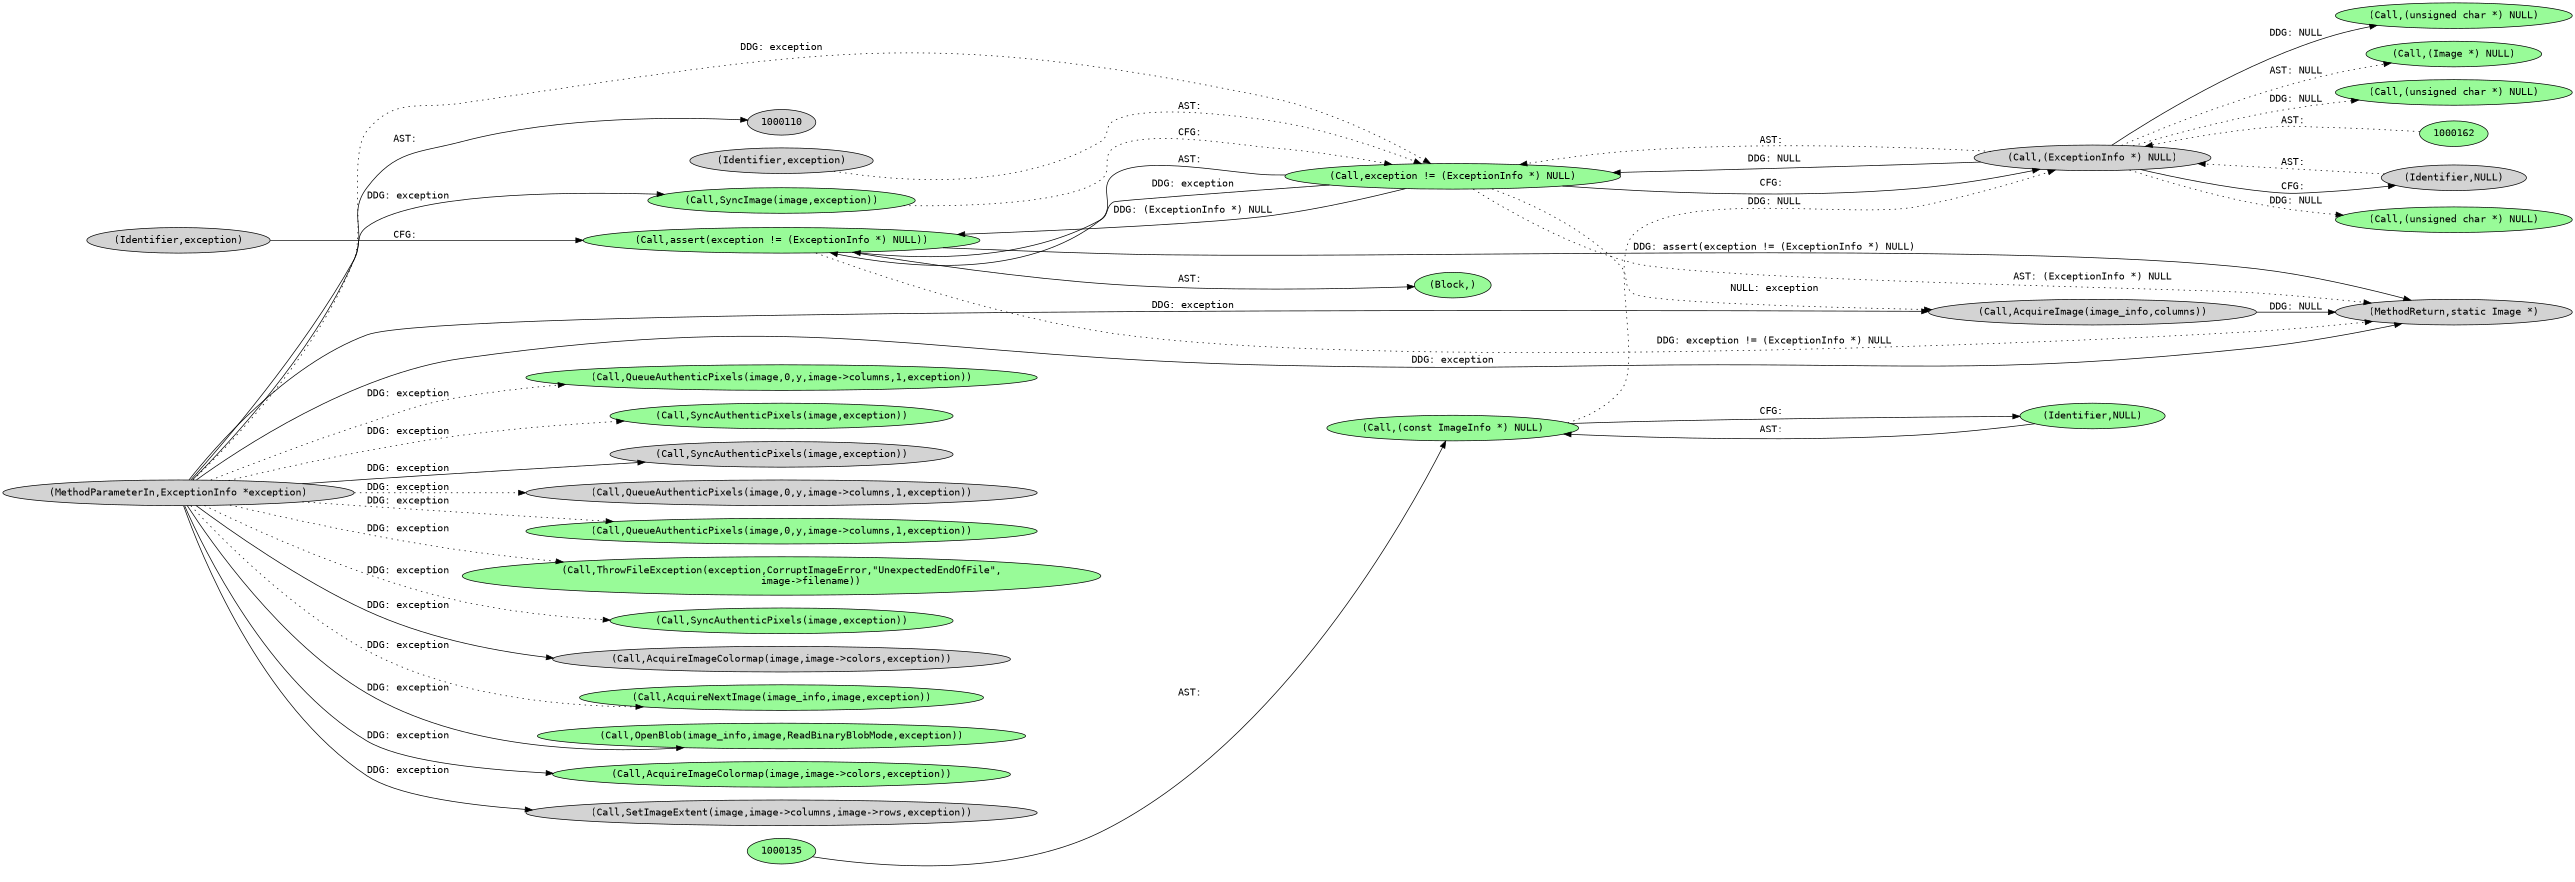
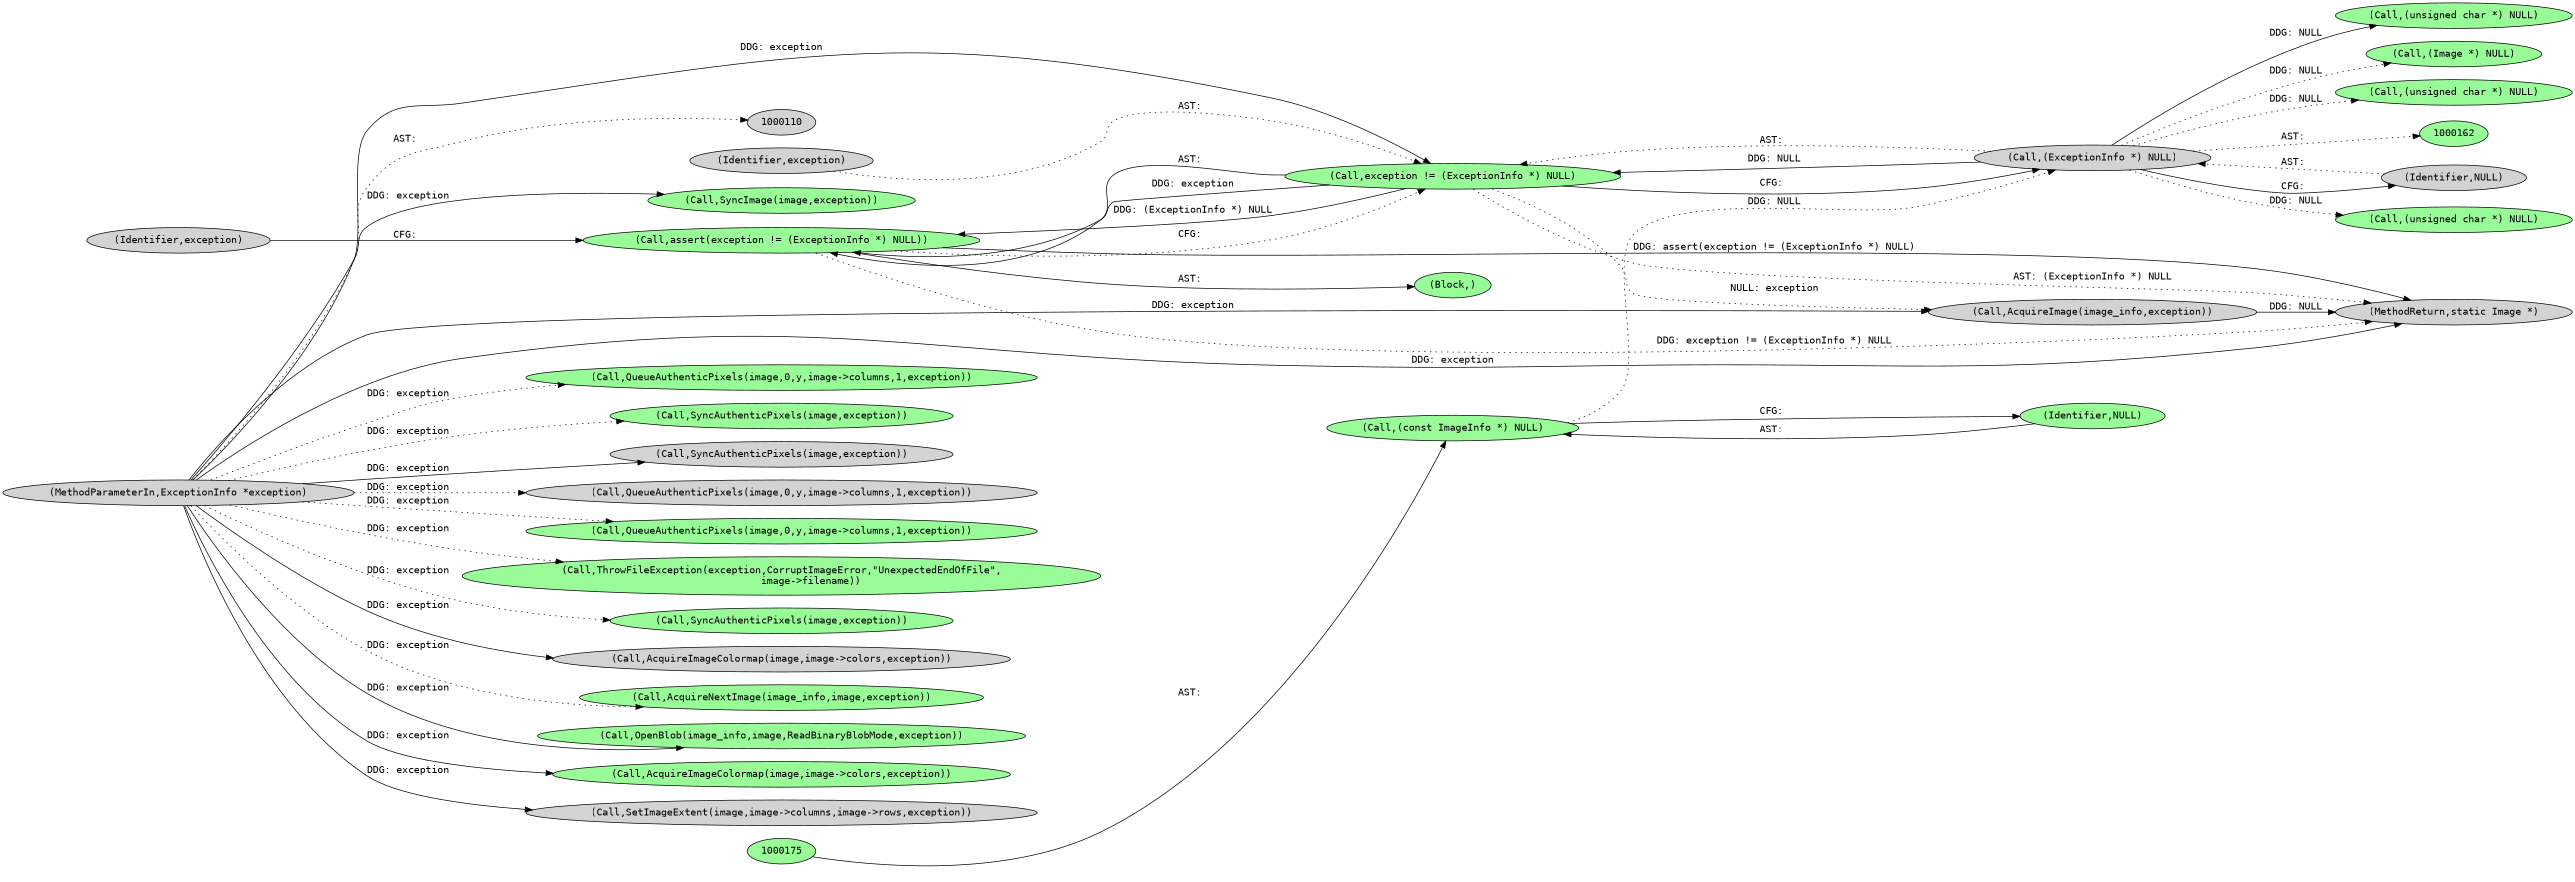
edge "(MethodParameterIn,ExceptionInfo *exception)" -> "(Call,exception != (ExceptionInfo *) NULL)": style dotted -> solid
edge "(Call,(ExceptionInfo *) NULL)" -> "(Call,(Image *) NULL)": label "AST: NULL" -> "DDG: NULL"
edge "1000162" -> "(Call,(ExceptionInfo *) NULL)": reversed
edge "(Call,SyncImage(image,exception))" -> "(Call,exception != (ExceptionInfo *) NULL)": now "(Call,assert(exception != (ExceptionInfo *) NULL))" -> "(Call,exception != (ExceptionInfo *) NULL)"
edge "(MethodParameterIn,ExceptionInfo *exception)" -> "1000110": style solid -> dotted
node "(Call,AcquireImage(image_info,columns))": label "(Call,AcquireImage(image_info,columns))" -> "(Call,AcquireImage(image_info,exception))"
node "1000135": label "1000135" -> "1000175"
